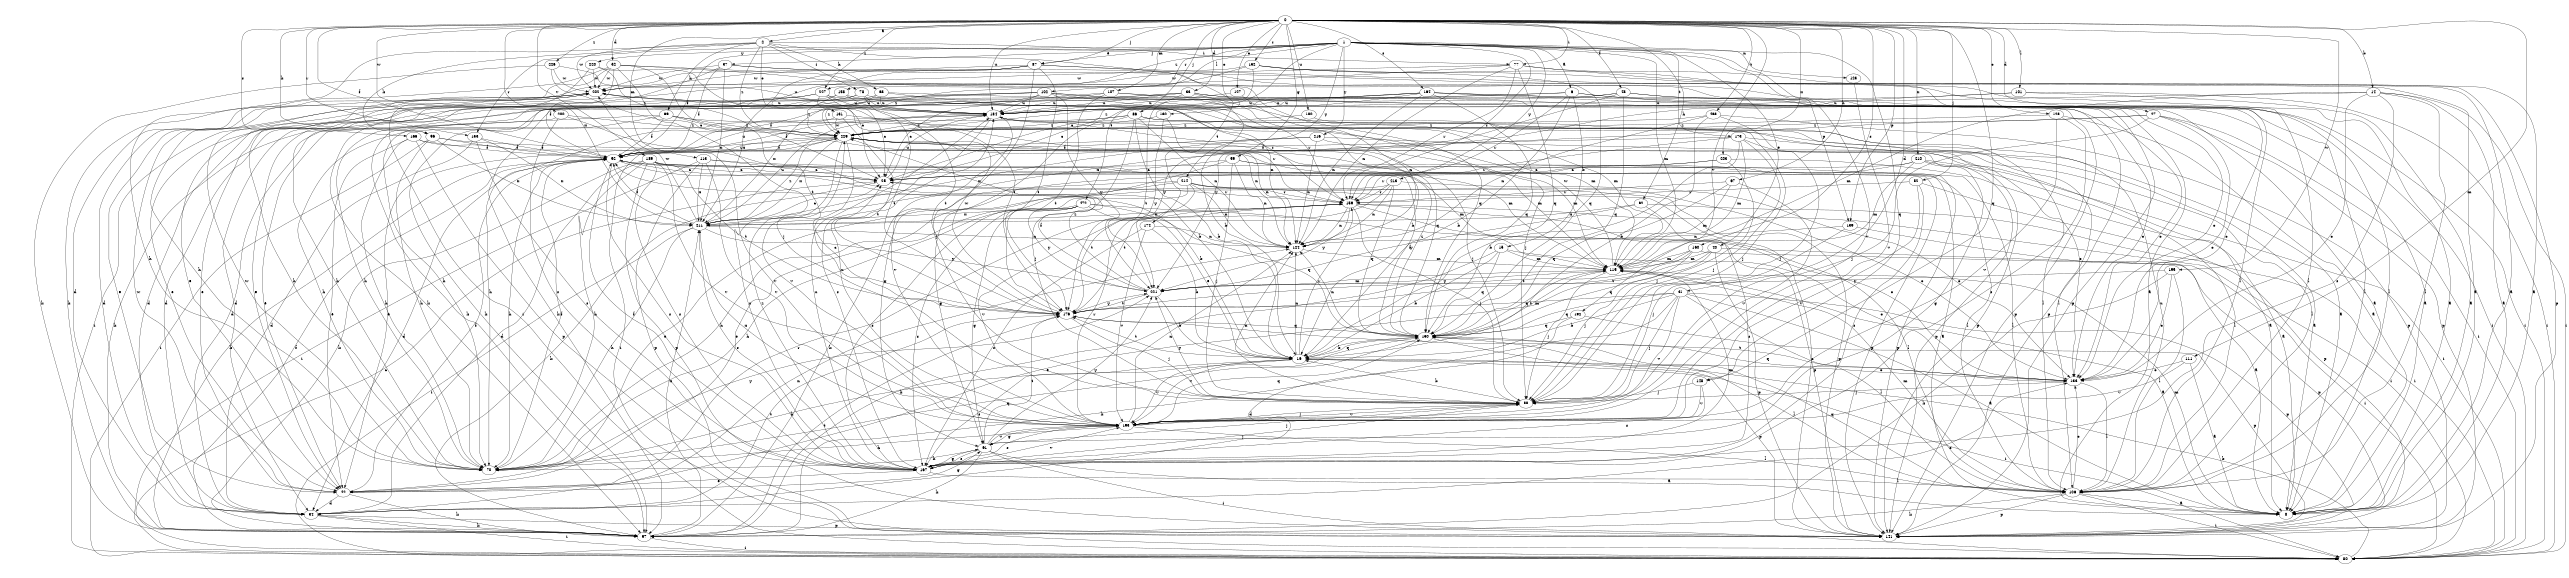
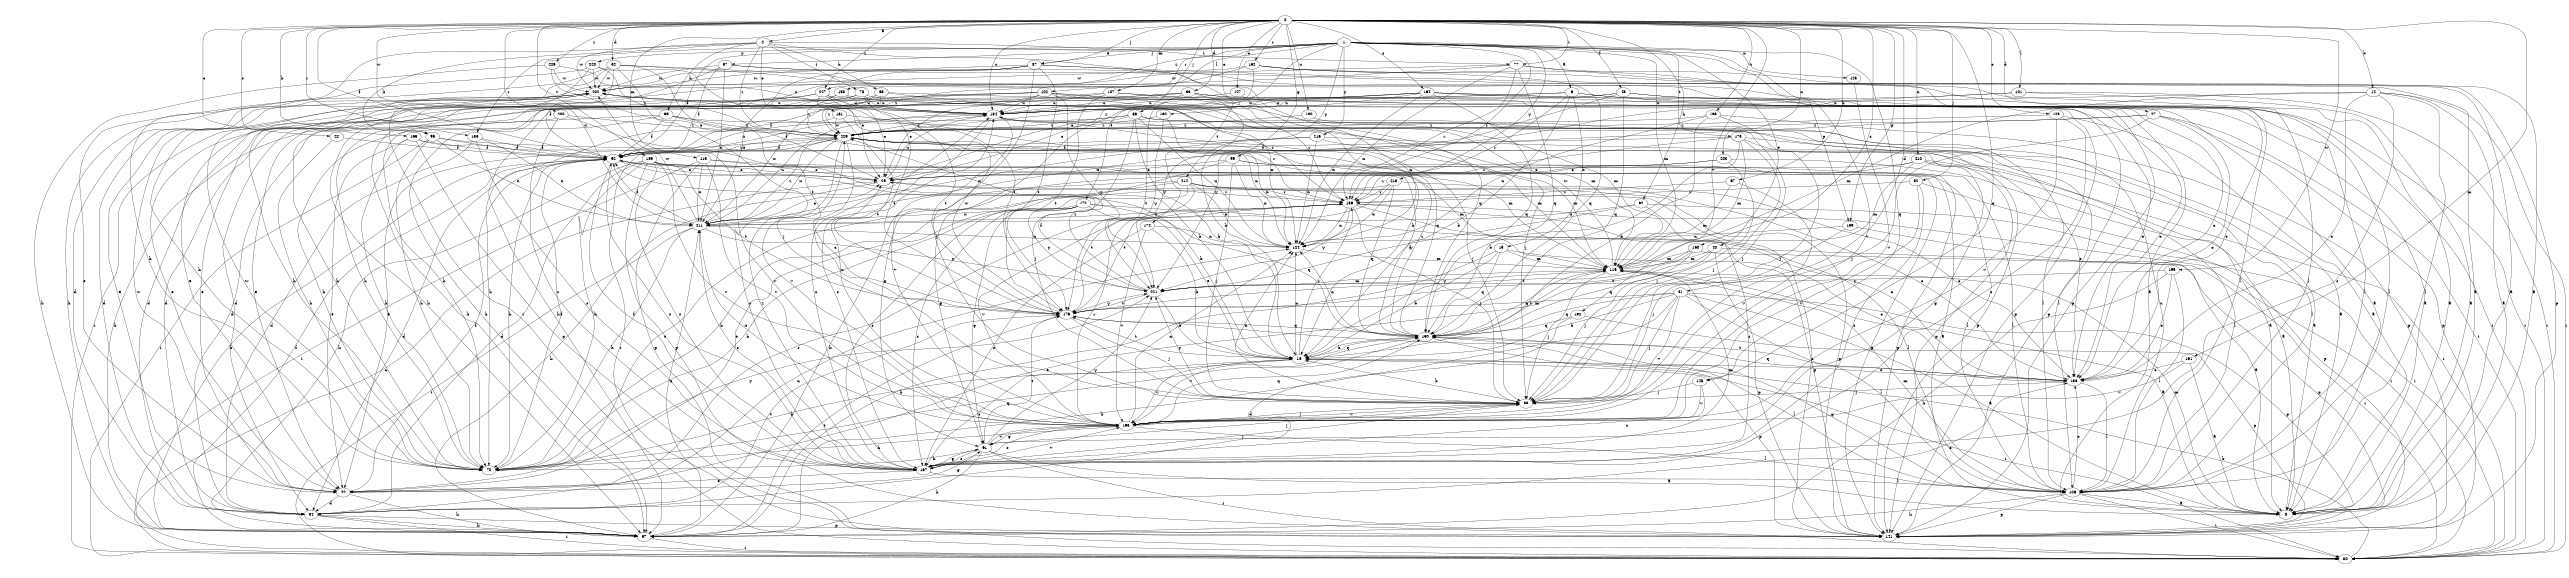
node "468": label "468" -> "168"
node "22": added
edge "184" -> "42": now "220" -> "42"
node "472": label "472" -> "172"
edge "67" -> "150": removed, label "q"
node "111": label "111" -> "161"
